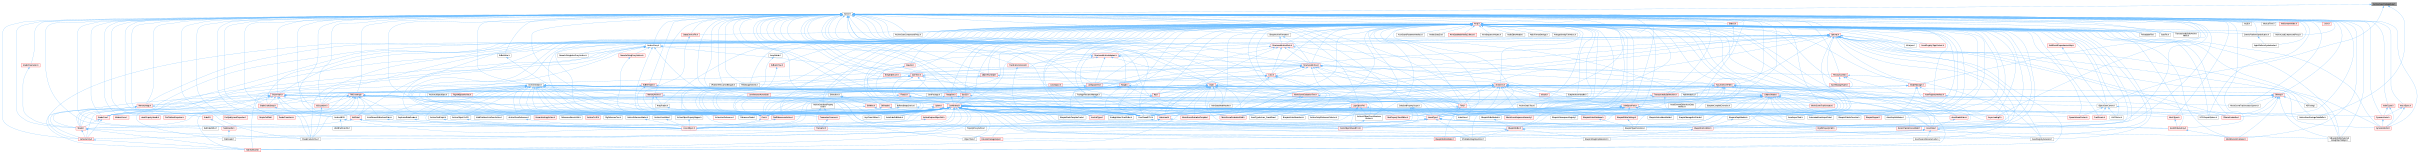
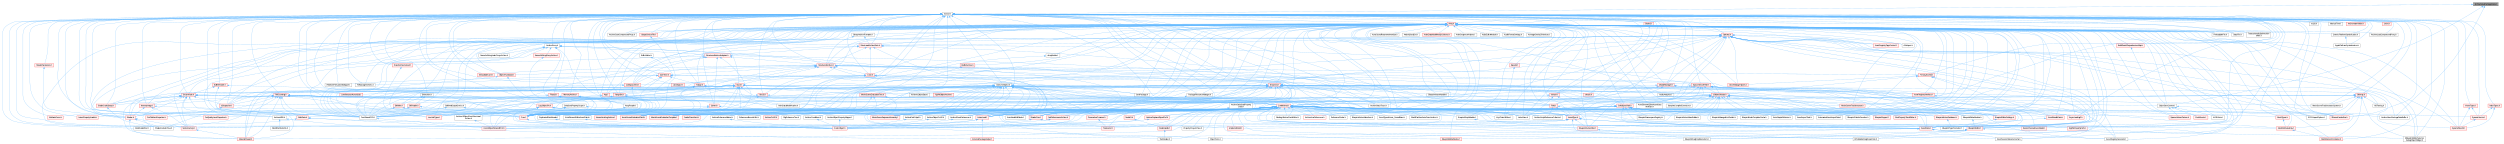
edge "SoftObjectPath.h" -> "Color.h": now "BlueprintEditor.h" -> "Color.h"
node "TransactionallySafeArchive.h": label "TransactionallySafeArchive.h" -> "IoHash.h"
edge "Shader.h" -> "ShaderCore.h": now "SimpleCellGrid.h" -> "ShaderCore.h"
